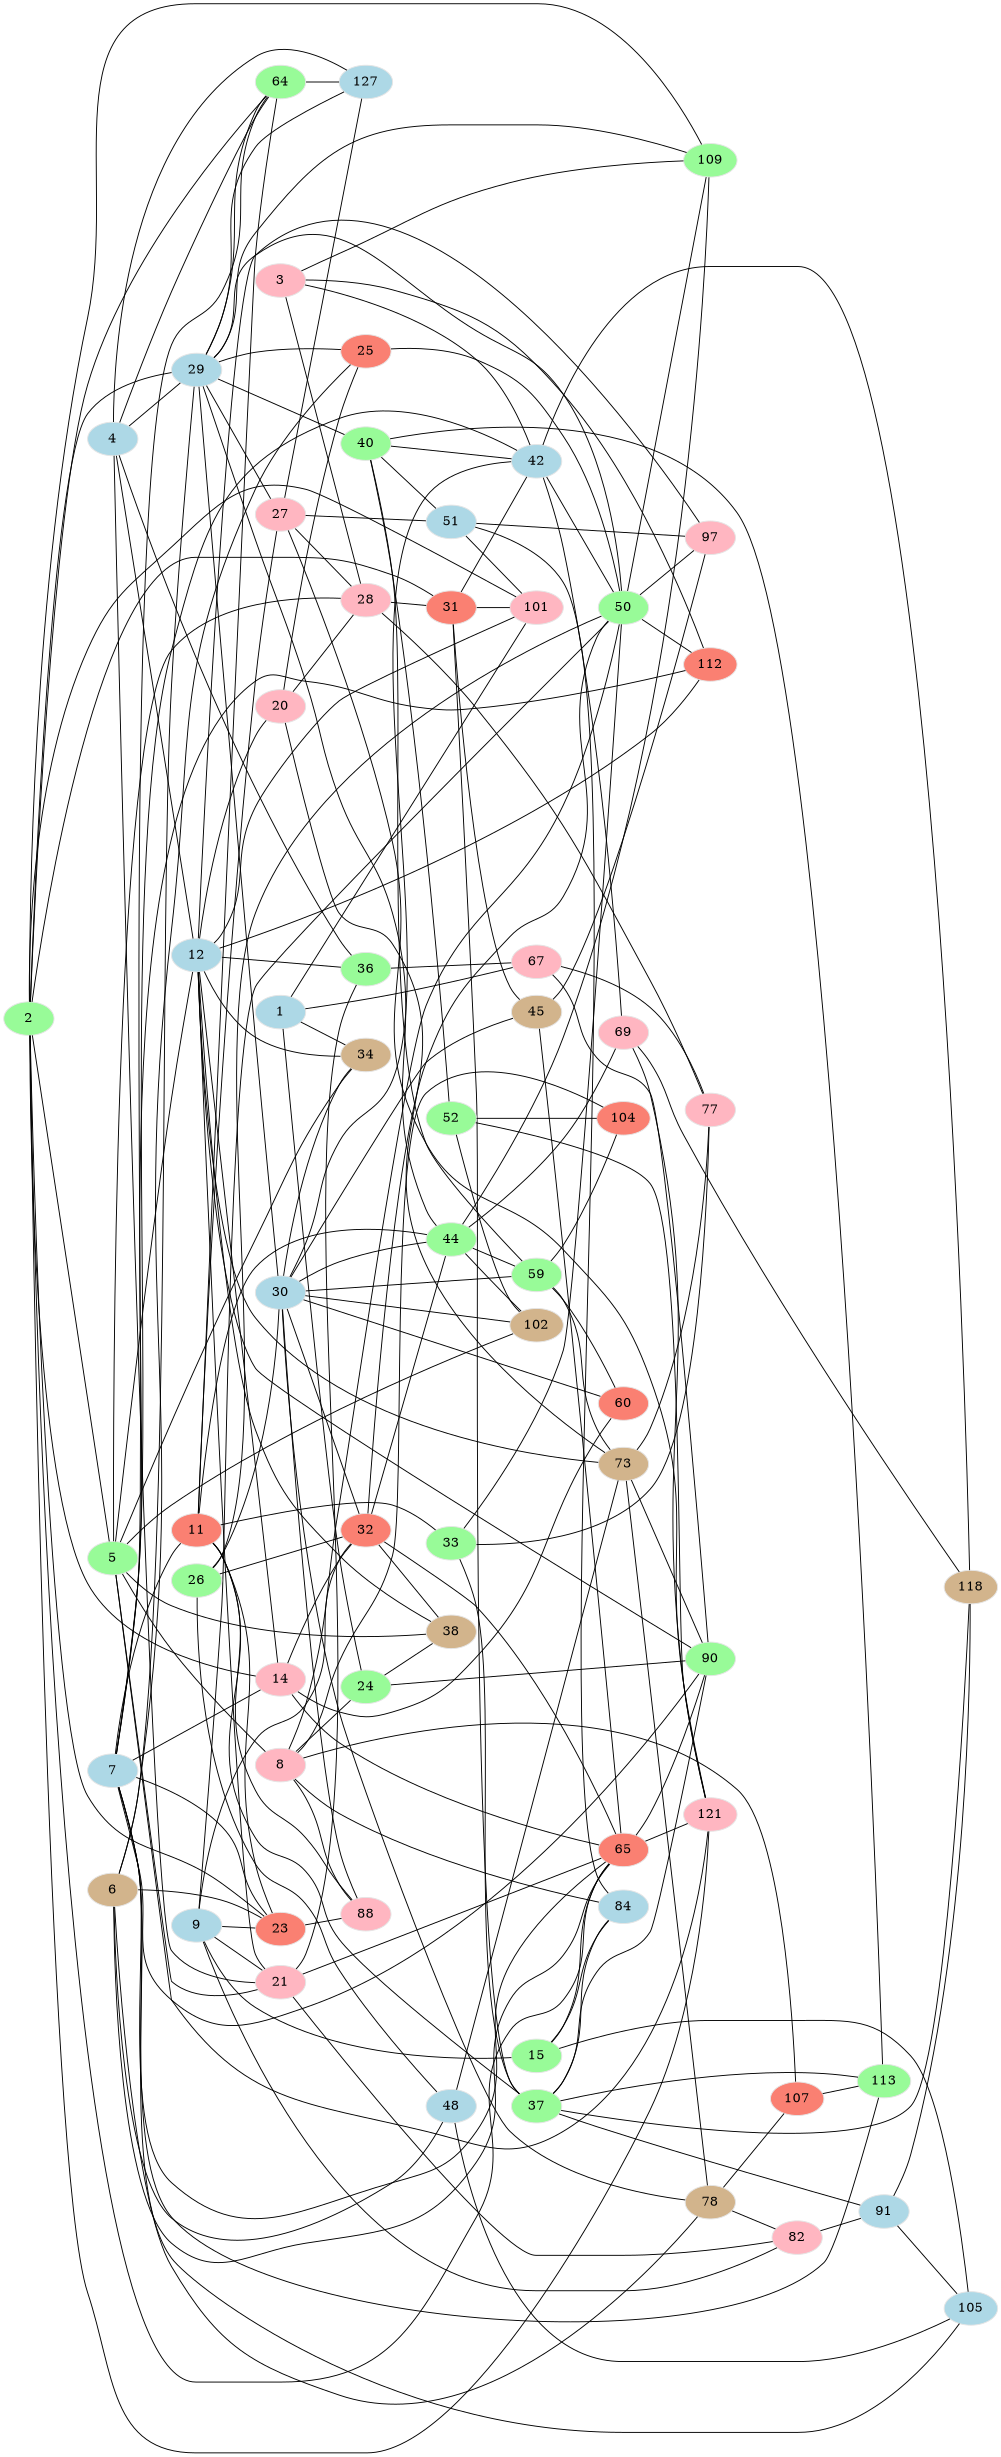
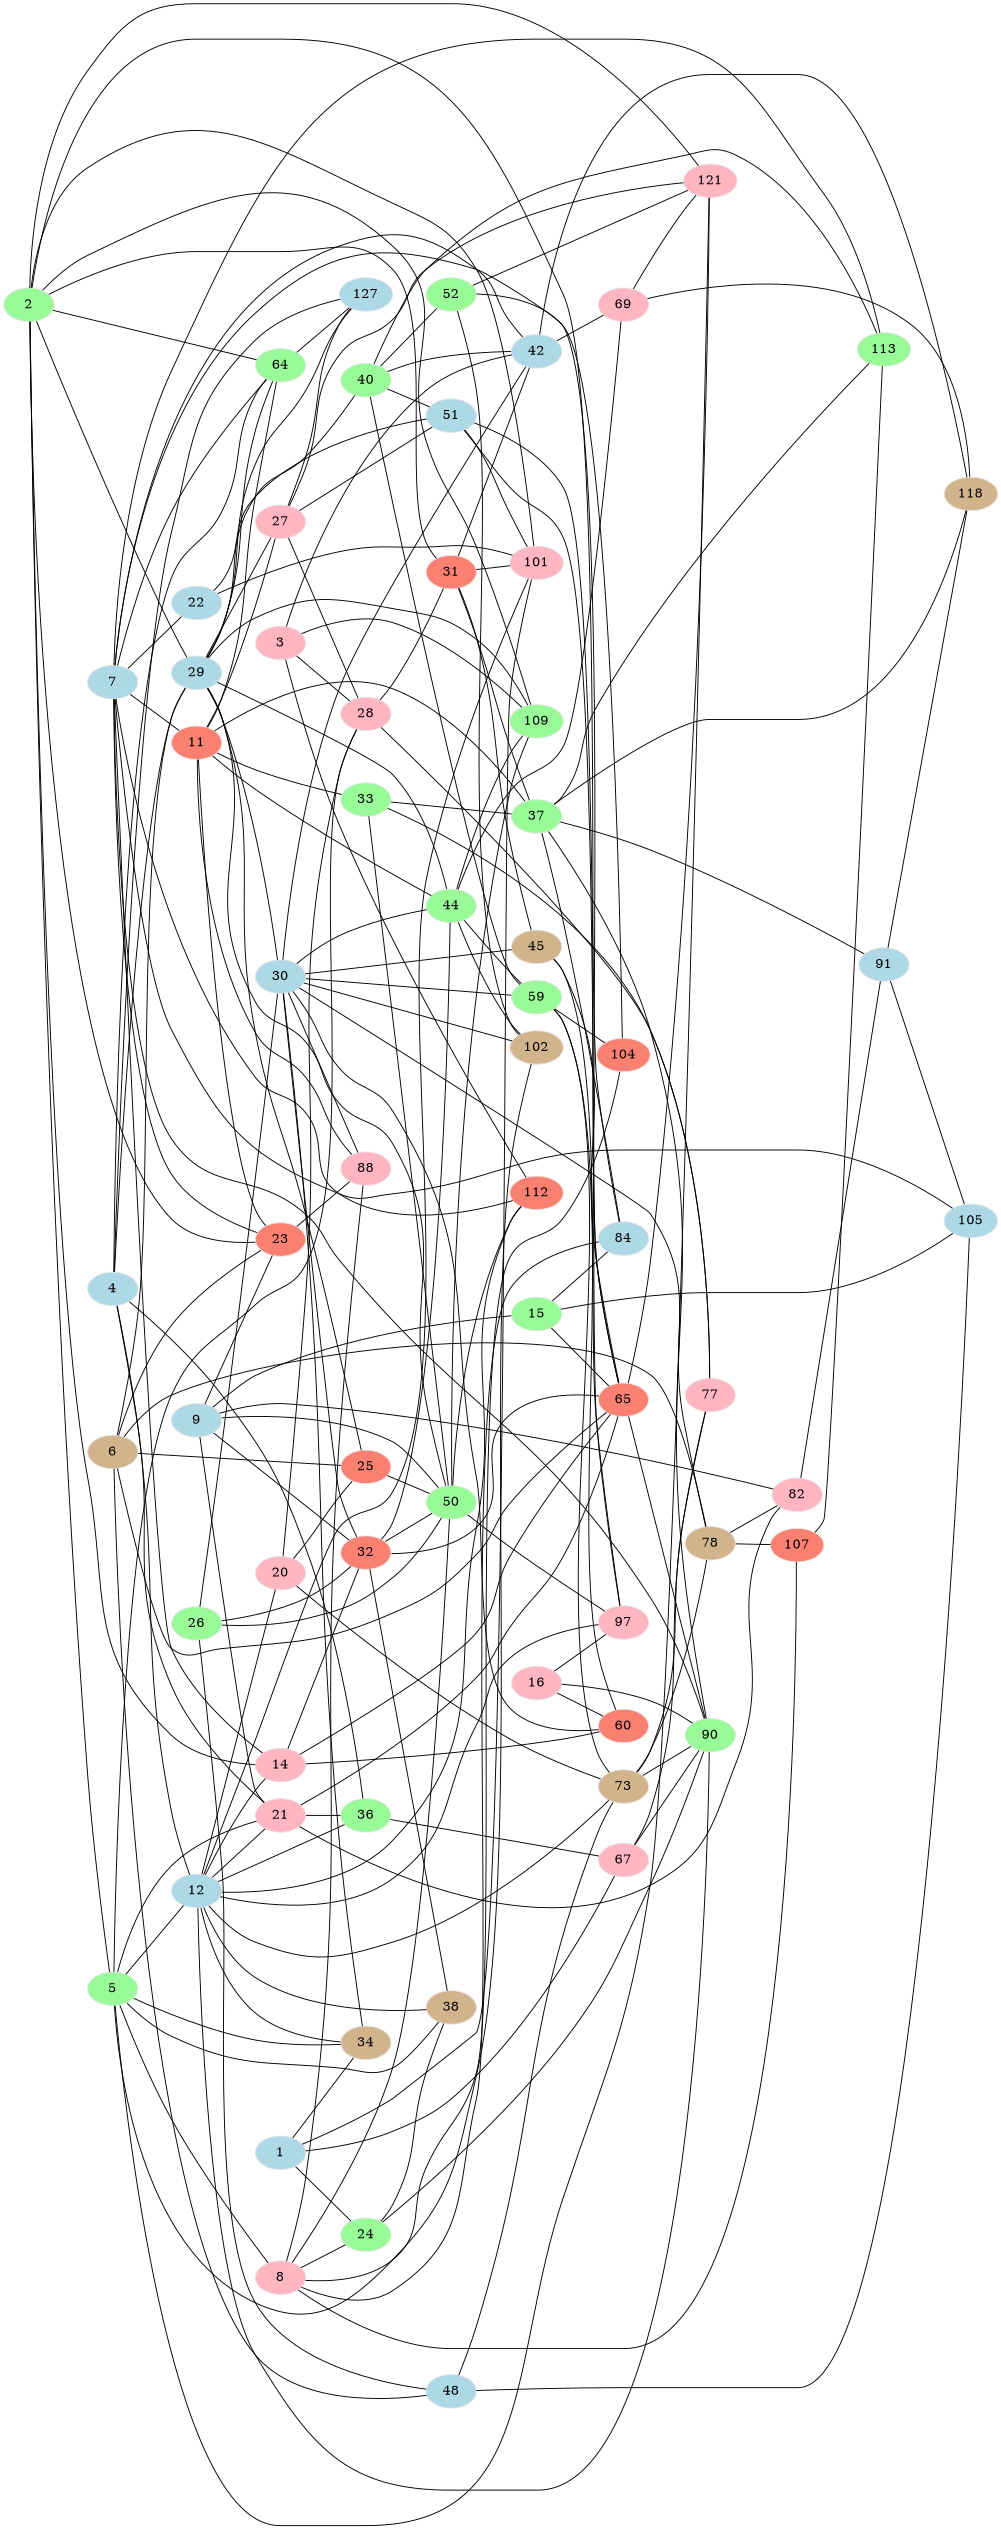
edge "42" -- "50": removed
node "22": added
node "16": added
